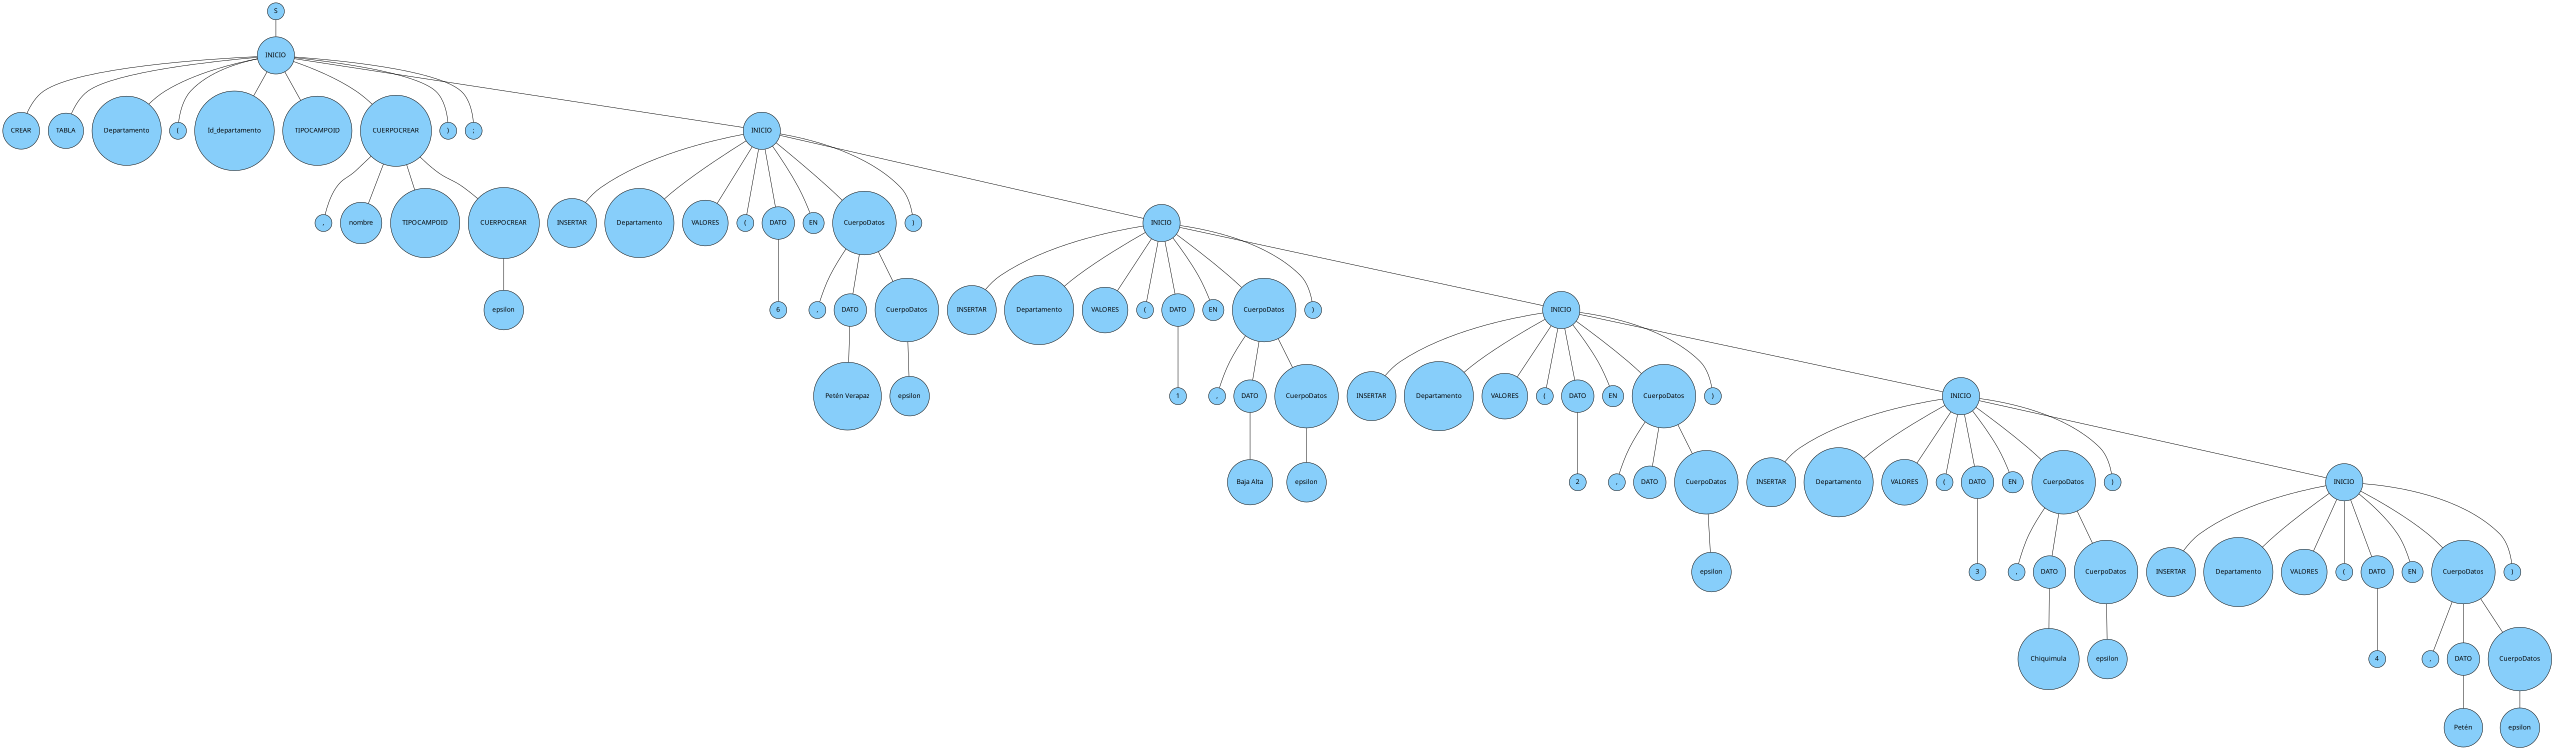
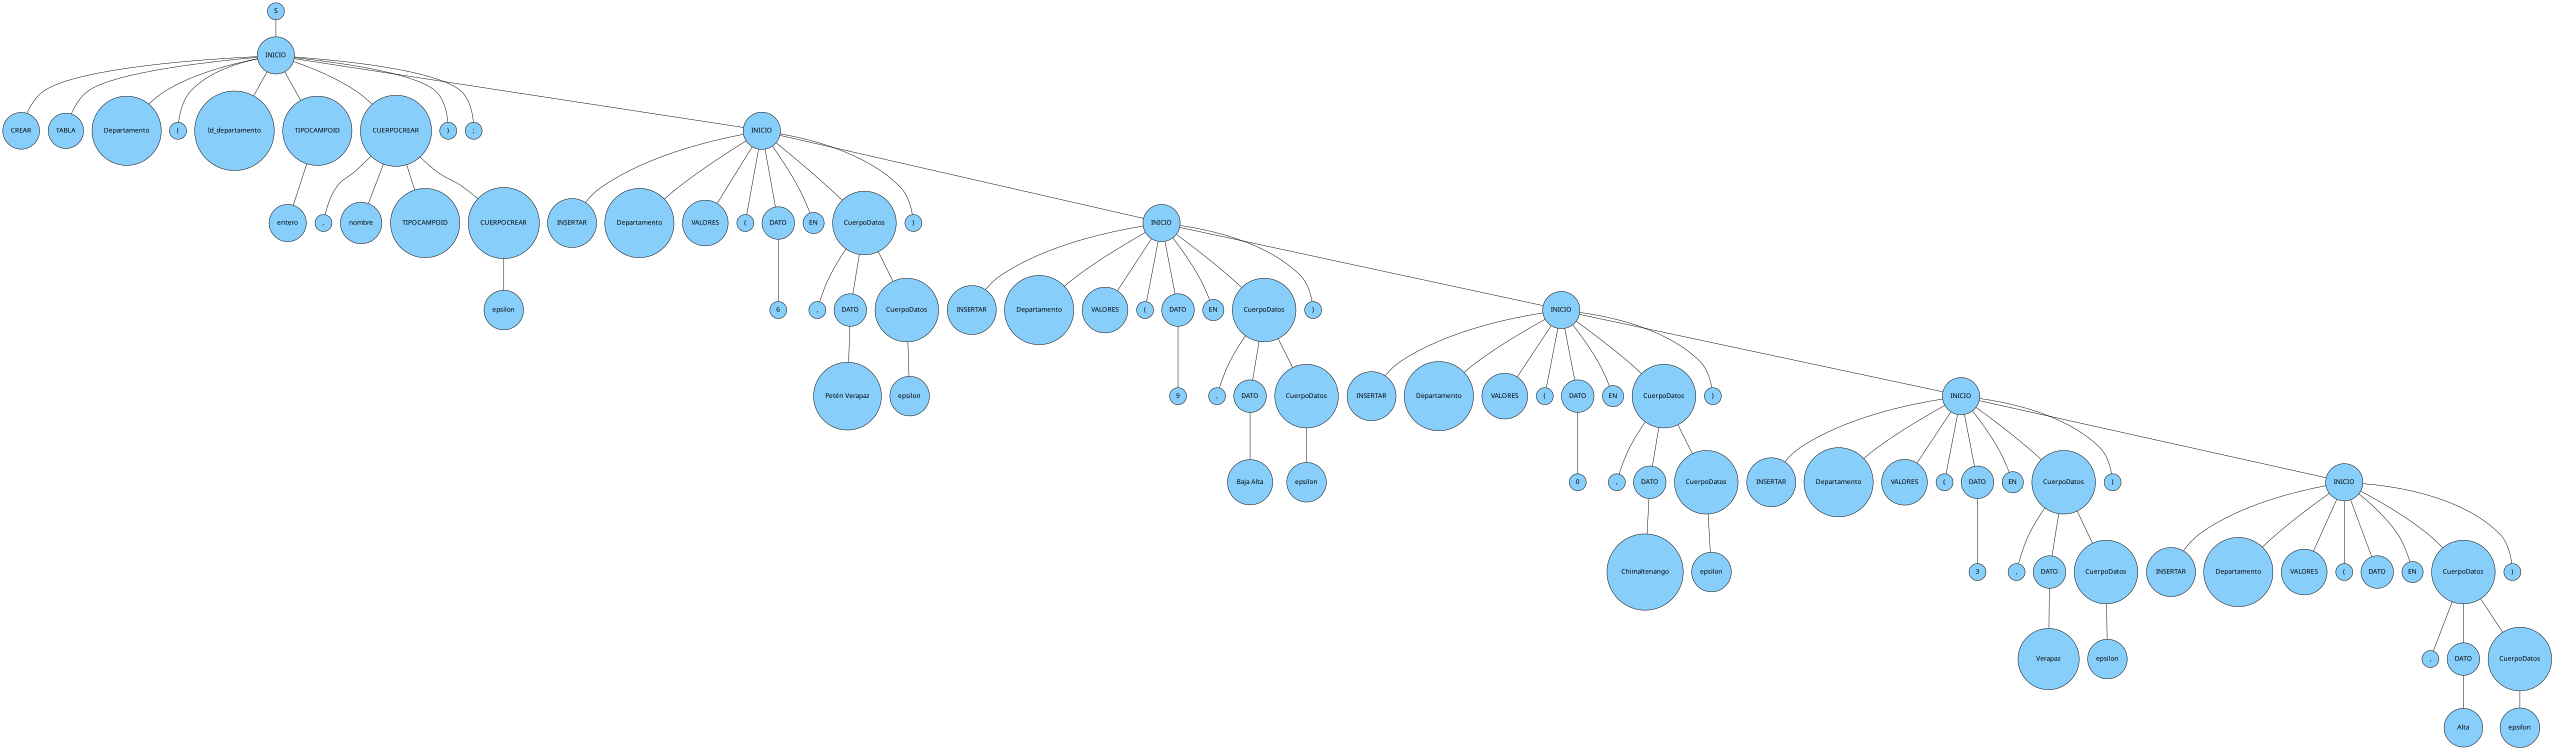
node "entero": added
node "1": label "1" -> "9"
node "2": label "2" -> "0"
node "Chimaltenango": added
node "Chiquimula": label "Chiquimula" -> "Verapaz"
node "4": removed
node "Petén": label "Petén" -> "Alta"
